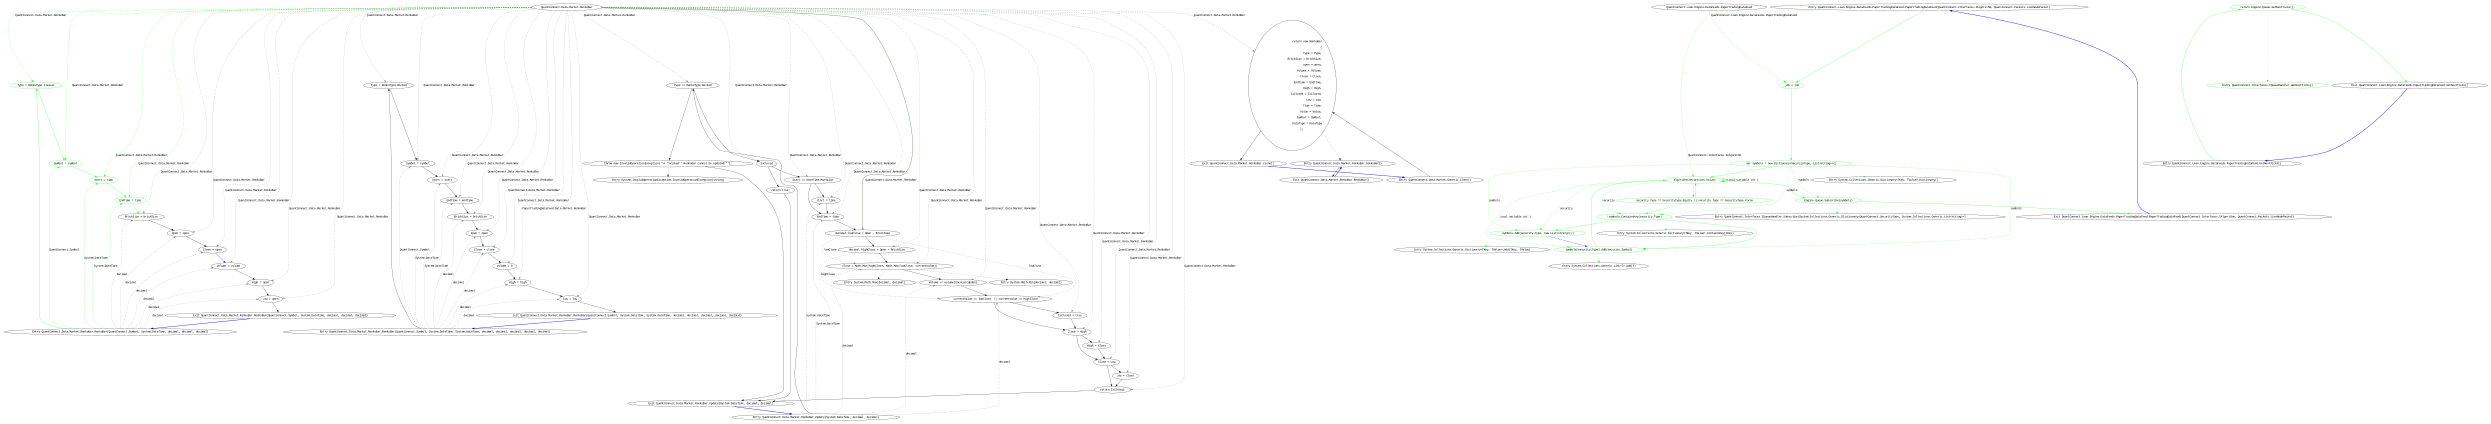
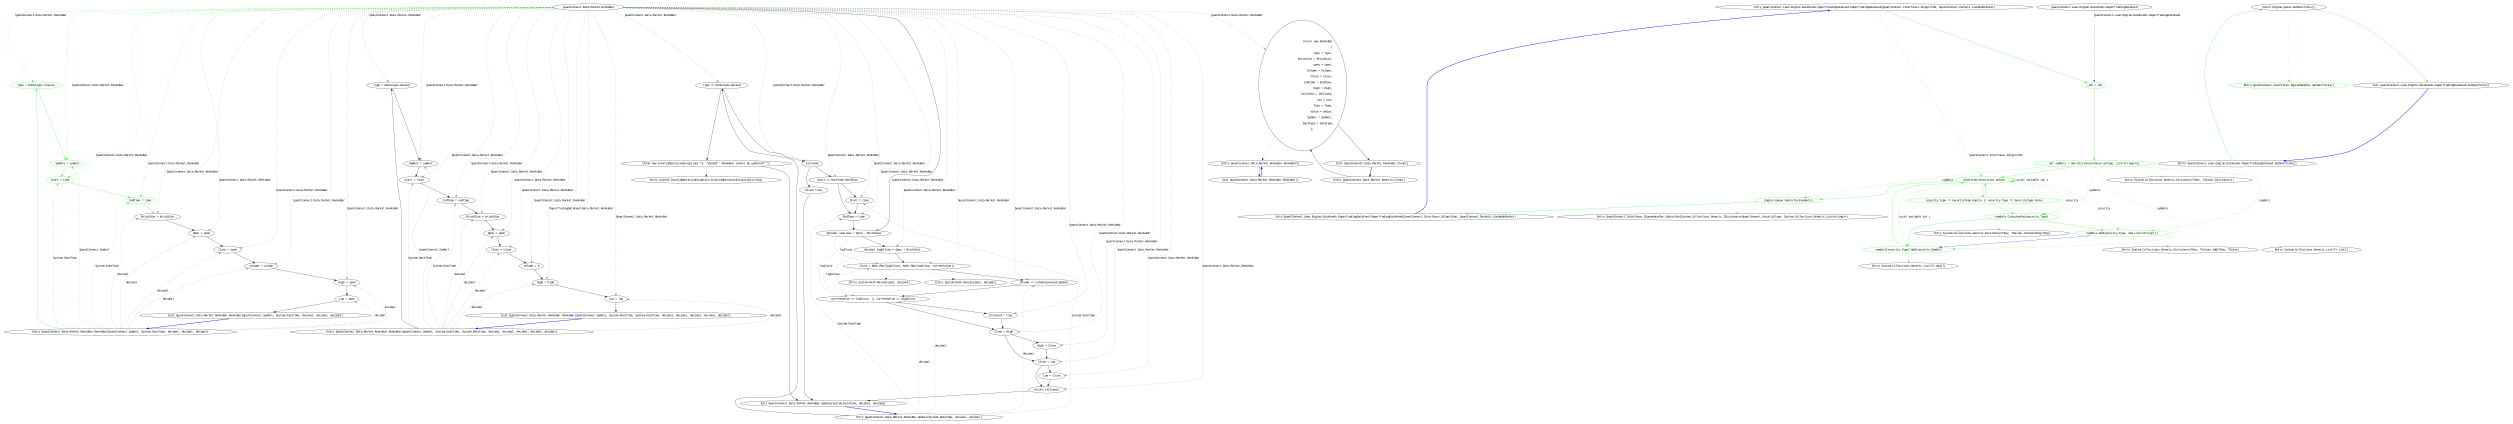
node "return Engine.Queue.GetNextTicks();": color green -> black
edge "QuantConnect.Lean.Engine.DataFeeds.PaperTradingDataFeed" -> "_job = job": color green -> blue
edge "QuantConnect.Data.Market.RenkoBar" -> "Low = open": removed, label "QuantConnect.Data.Market.RenkoBar"
node "Entry System.Collections.Generic.List<T>.List()": added
edge "Close = open" -> "Volume = volume": color blue -> black
